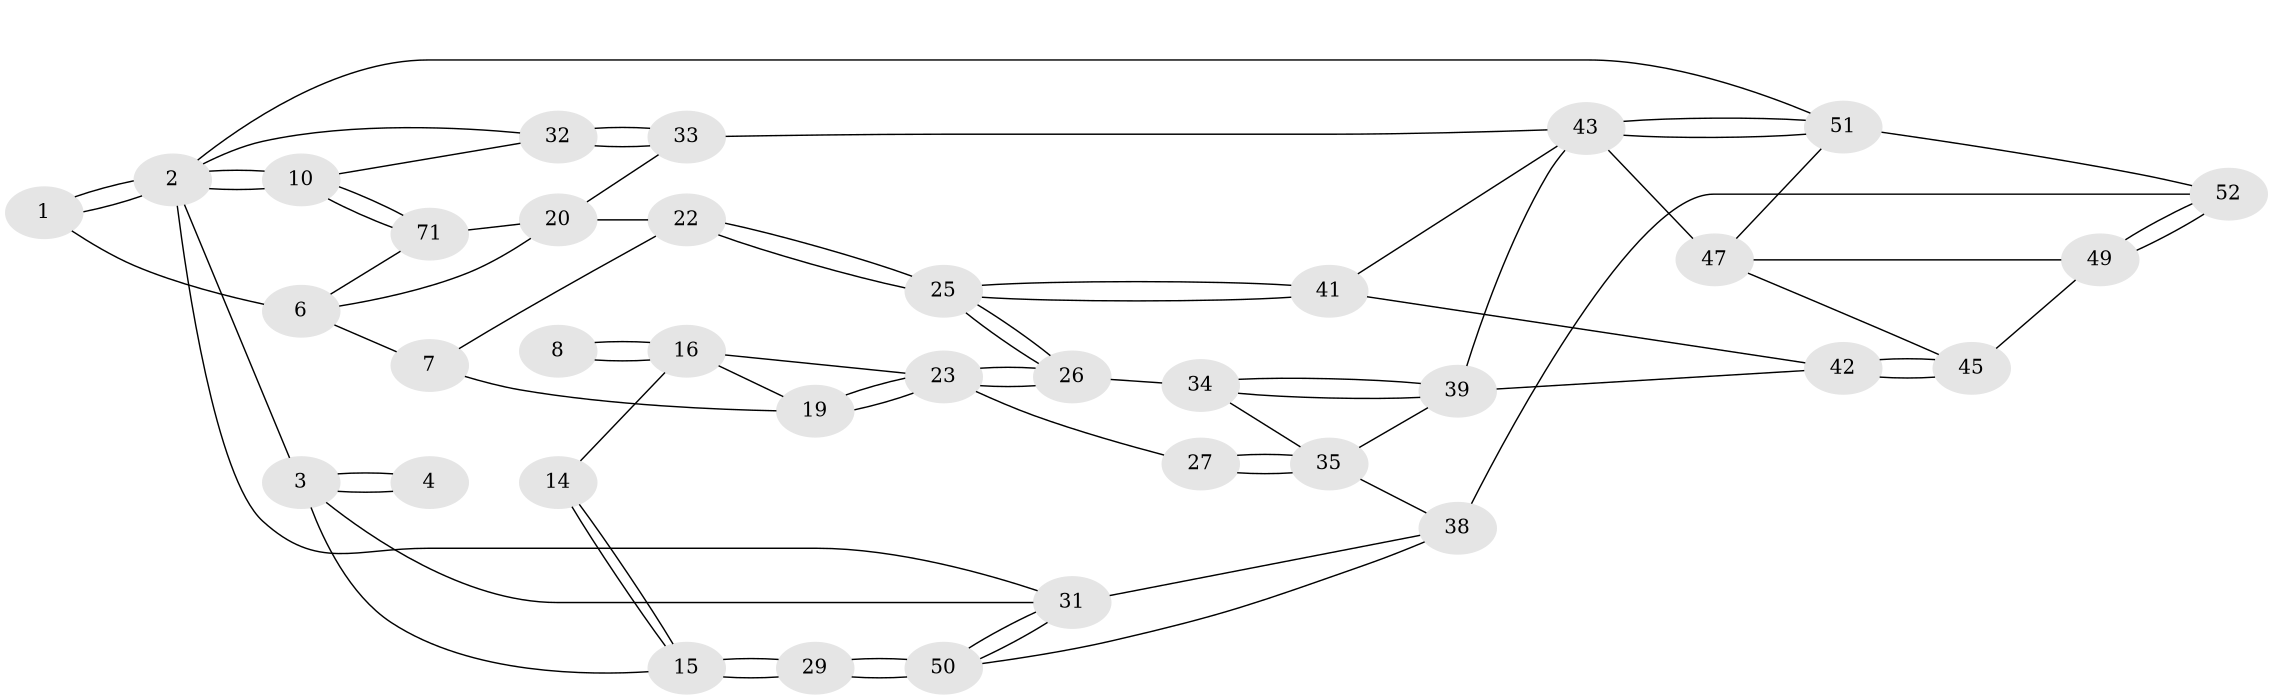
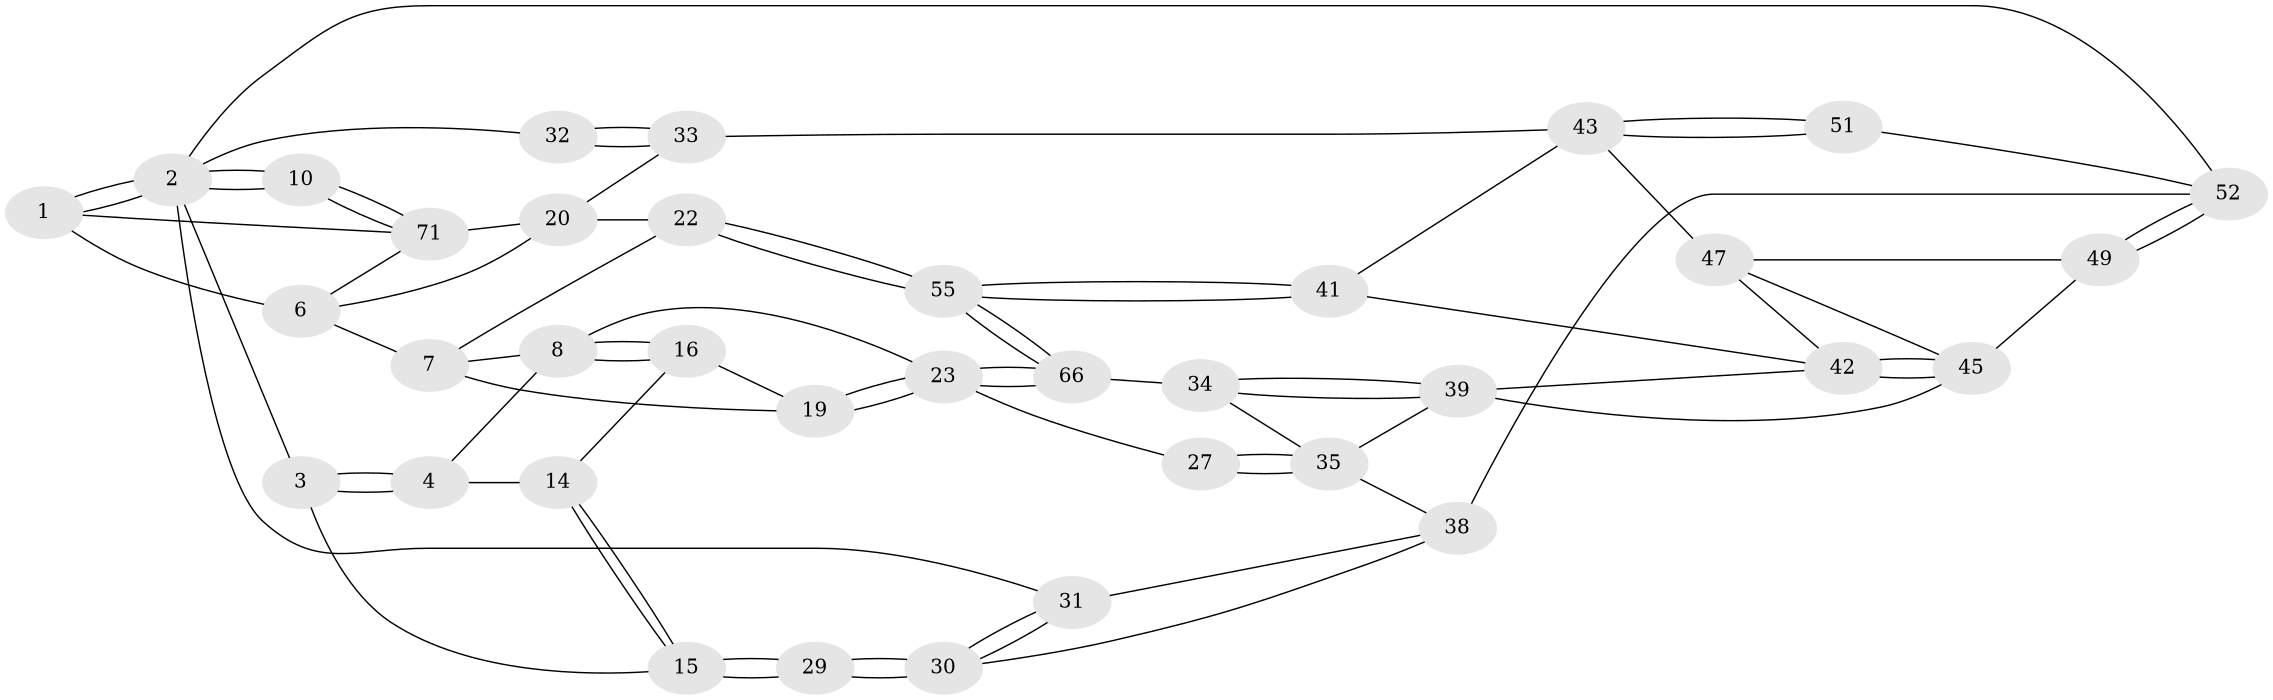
edge "51" -- "2": now "52" -- "2"
edge "32" -- "10": removed
edge "51" -- "47": now "42" -- "47"
edge "1" -- "71": added
edge "43" -- "39": now "45" -- "39"
node "25": label "25" -> "55"
edge "8" -- "7": added
edge "16" -- "23": now "8" -- "23"
node "26": label "26" -> "66"
edge "8" -- "4": added
edge "4" -- "14": added
edge "3" -- "31": removed
node "50": label "50" -> "30"
